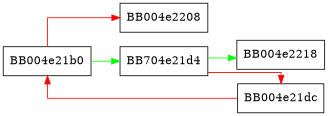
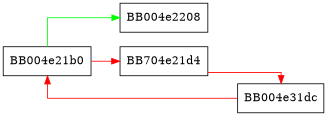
edge "BB004e21b0" -> "BB004e2208": color red -> green
node "BB004e2218": removed
edge "BB004e21b0" -> "BB704e21d4": color green -> red
node "BB004e21dc": label "BB004e21dc" -> "BB004e31dc"
